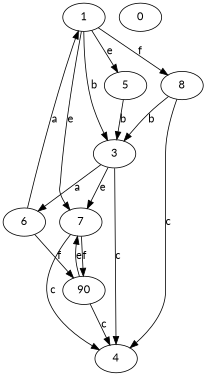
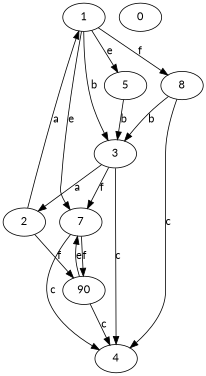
edge "3" -> "7": label "e" -> "f"
node "6": label "6" -> "2"
